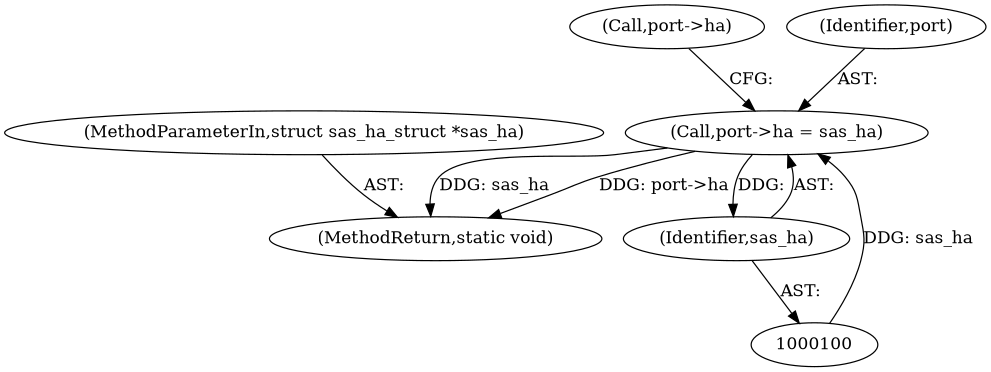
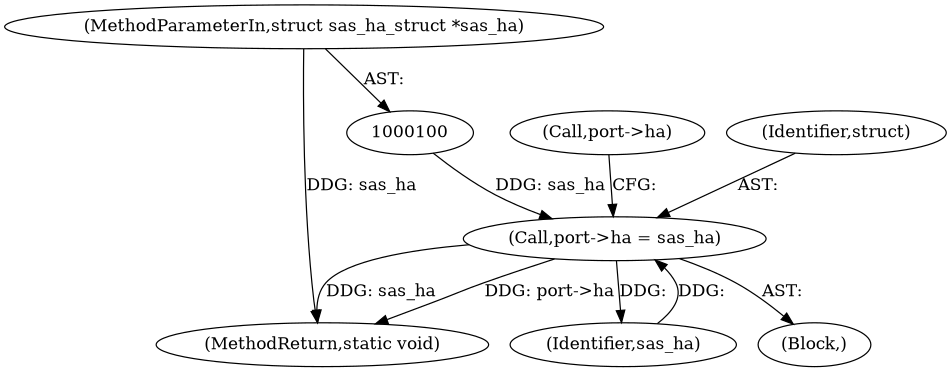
node "(Identifier,port)": label "(Identifier,port)" -> "(Identifier,struct)"
edge "(MethodParameterIn,struct sas_ha_struct *sas_ha)" -> "(MethodReturn,static void)": label "AST: " -> "DDG: sas_ha"
edge "(Identifier,sas_ha)" -> "(Call,port->ha = sas_ha)": label "AST: " -> "DDG: "
edge "(Identifier,sas_ha)" -> "1000100": now "(MethodParameterIn,struct sas_ha_struct *sas_ha)" -> "1000100"
node "(Block,)": added
